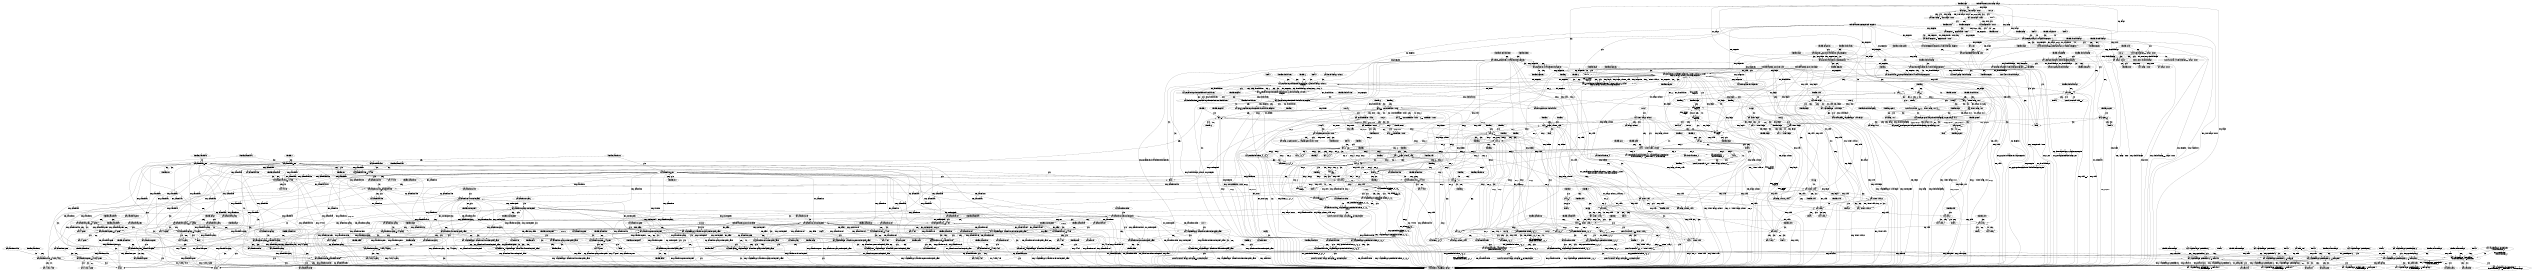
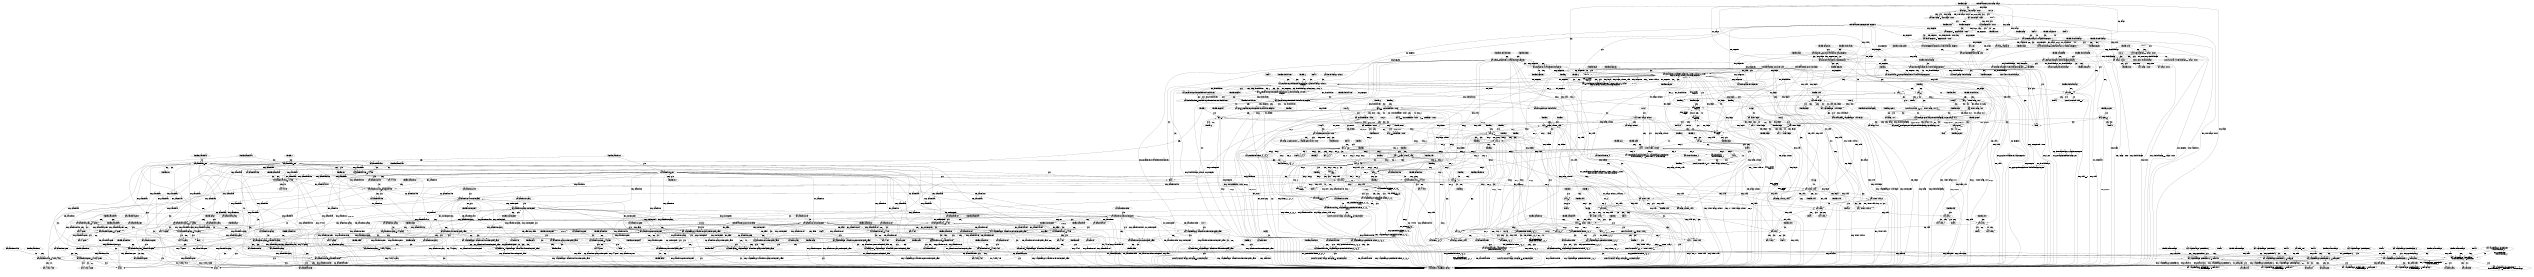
edge "(MethodParameterIn,ExceptionInfo *exception)" -> "(Call,AcquireVirtualCacheView(image,exception))": label "DDG: exception" -> "DDG: width-1"
node "(Call,status=MagickTrue)": added
node "1000171": added
node "(Identifier,monitor)": label "(Identifier,monitor)" -> "(Identifier,status)"
edge "(Call,width == 0)" -> "(ControlStructure,for (y=0; y < (ssize_t) image->rows; y++))": now "(Call,y=4)" -> "(ControlStructure,for (y=0; y < (ssize_t) image->rows; y++))"
edge "(Call,y++)" -> "(Call,y < (ssize_t) image->rows)": removed, label "DDG: y"
edge "(Call,image->columns)" -> "(Call,(ssize_t) image->columns)": now "(Call,DestroyCacheView(threshold_view))" -> "(Call,(ssize_t) image->columns)"
edge "(Call,(const PixelPacket *) NULL)" -> "(Call,(MagickProgressMonitor) NULL)": label "DDG: NULL" -> "AST: NULL"
edge "(Call,indexes=GetCacheViewVirtualIndexQueue(image_view))" -> "(Call,indexes+x+(r-p)+ width-1)": label "DDG: mean" -> "DDG: indexes"
node "(Call,x+(r-p)+0)": label "(Call,x+(r-p)+0)" -> "(Literal,x+(r-p)+0)"
node "(Call,indexes+x+(r-p)+0)": label "(Call,indexes+x+(r-p)+0)" -> "(Literal,indexes+x+(r-p)+0)"
node "(Literal,p++)": label "(Literal,p++)" -> "(Call,p++)"
edge "(Call,channel_sum=zero)" -> "(Call,channel_sum.green+=r[width-1].green)": removed, label "DDG: channel_sum"
edge "(Call,channel_sum=zero)" -> "(Call,channel_sum.green+=r[u].green)": label "DDG: ssize_sum" -> "DDG: channel_sum"
edge "(Call,channel_sum=zero)" -> "(Call,channel_sum.opacity+=r[width-1].opacity)": label "DDG: channel_sum" -> "DDG: mean.red"
edge "(Call,GetPixelIndex(indexes+x+(r-p)+0))" -> "(MethodReturn,MagickExport Image *)": label "DDG: (Image *) NULL" -> "DDG: indexes+x+(r-p)+0"
edge "(Call,u=0)" -> "(Call,u < (ssize_t) width)": now "(Call,u=0)" -> "1000353"
edge "(MethodParameterIn,const ssize_t offset)" -> "(Call,channel_sum.blue/number_pixels+offset)": label "NULL: offset" -> "DDG: offset"
edge "(Call,channel_sum.red/number_pixels)" -> "(Call,channel_sum.red+=r[u].red)": label "DDG: const_sum.red" -> "DDG: channel_sum.red"
edge "(Call,r[0].red)" -> "(Call,channel_bias.red+=r[0].red)": label "DDG: 2L" -> "AST: "
edge "(Call,channel_bias.opacity+=r[0].opacity)" -> "(Call,channel_bias.opacity+=r[u].opacity)": added, label "DDG: channel_bias.opacity"
edge "(Call,channel_bias.red+=r[0].red)" -> "(Call,channel_sum.red-=channel_bias.red)": now "(Call,channel_bias.red+=r[0].red)" -> "1000712"
edge "(Call,channel_bias.green+=r[0].green)" -> "(Call,channel_sum.opacity-=channel_bias.opacity)": now "(Call,channel_bias.opacity+=r[u].opacity)" -> "(Call,channel_sum.opacity-=channel_bias.opacity)"
edge "(Call,channel_sum.green+=r[u].green)" -> "(Call,channel_sum.green/number_pixels)": reversed
edge "(Call,channel_sum.red-=channel_bias.red)" -> "(Call,channel_sum.red/number_pixels)": removed, label "DDG: channel_sum.red"
node "(Call,(MagickRealType) GetPixelIndex(indexes+x+(r-p)+0))": label "(Call,(MagickRealType) GetPixelIndex(indexes+x+(r-p)+0))" -> "(Call,(MagickRealType) GetPixelIndex(columns+x+(r-p)+0))"
edge "(Call,channel_bias.green+=r[u].green)" -> "(Call,channel_sum.green-=channel_bias.green)": added, label "DDG: channel_bias.green"
node "(Call,r[width-1].opacity)": removed
edge "(Call,channel_sum.red/number_pixels+offset)" -> "(MethodReturn,MagickExport Image *)": removed, label "DDG: channel_sum.red/number_pixels"
